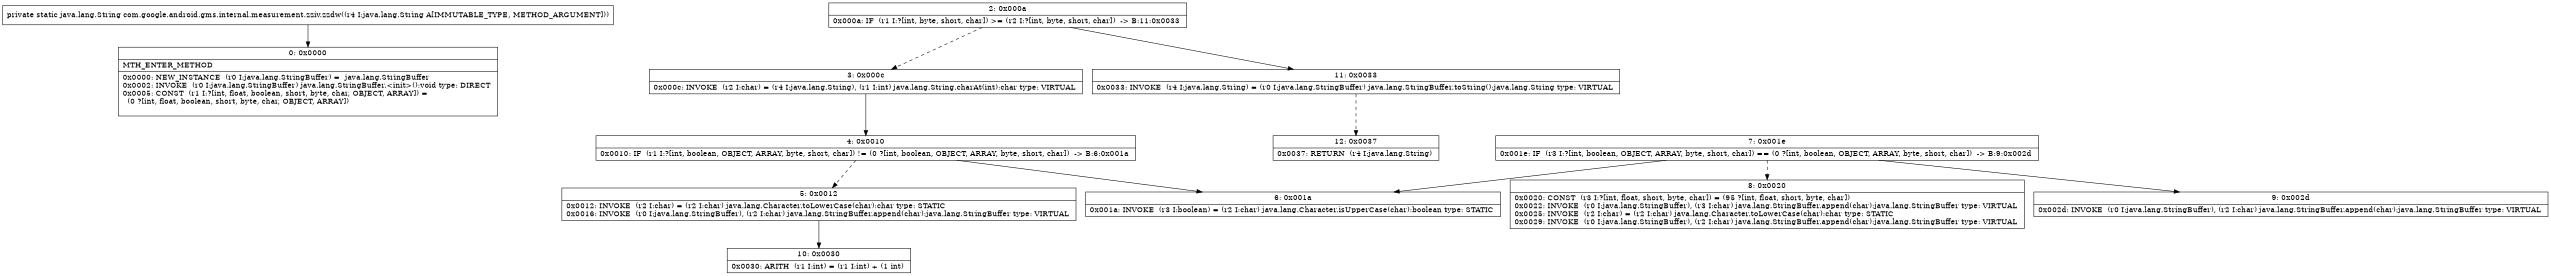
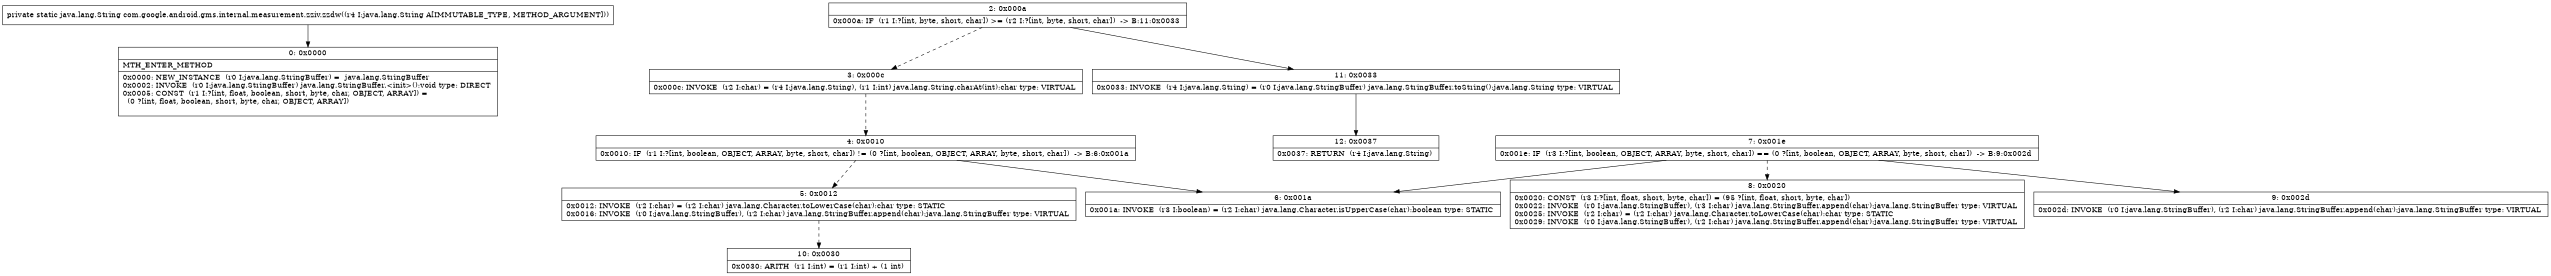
edge "3: 0x000c" -> "4: 0x0010": style solid -> dashed
edge "11: 0x0033" -> "12: 0x0037": style dashed -> solid
edge "5: 0x0012" -> "10: 0x0030": style solid -> dashed
